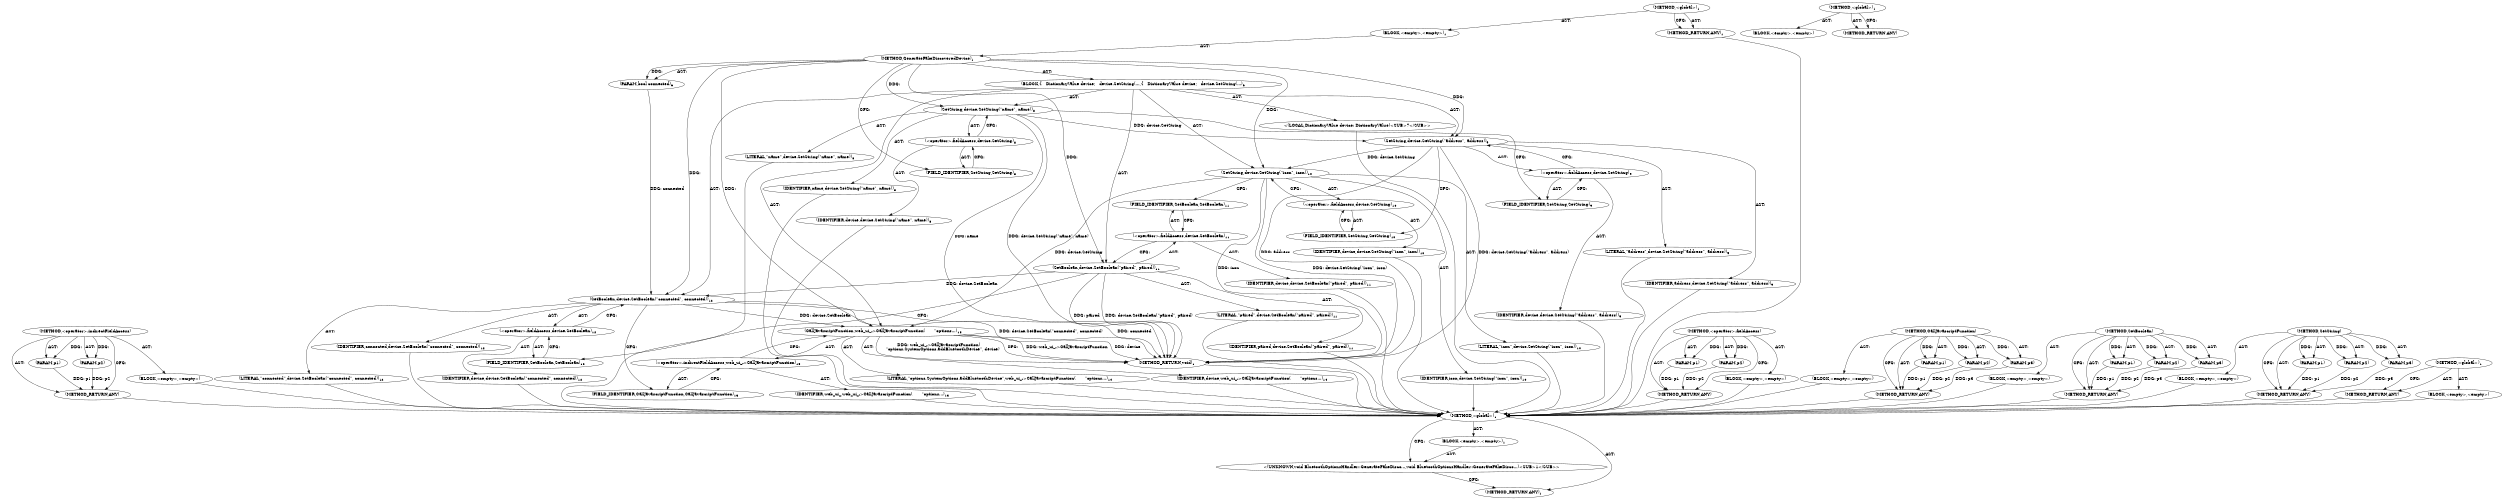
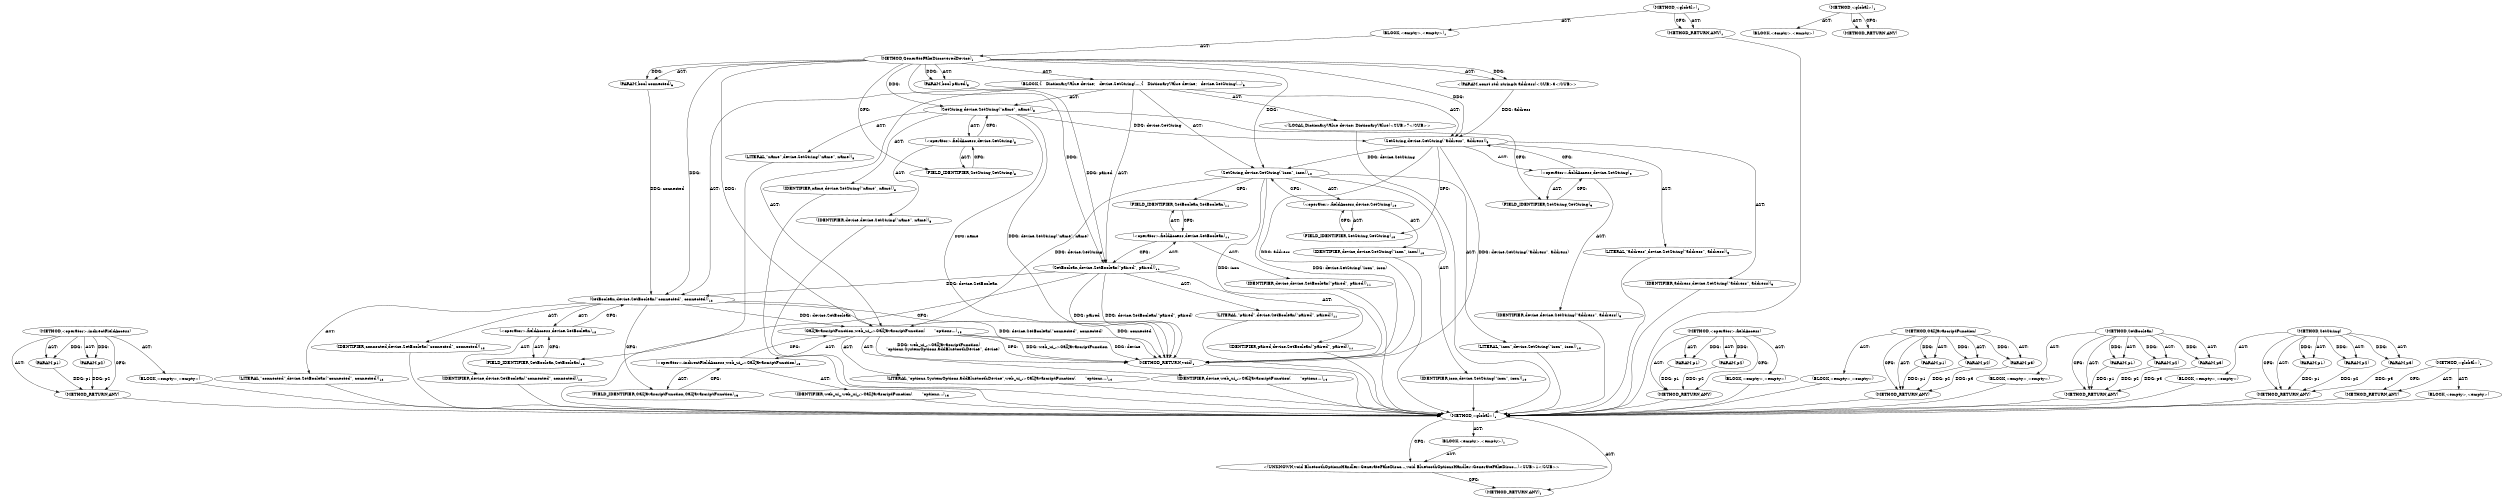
node "(PARAM,bool paired)": added
node "<(PARAM,const std::string& address)<SUB>3</SUB>>": added
